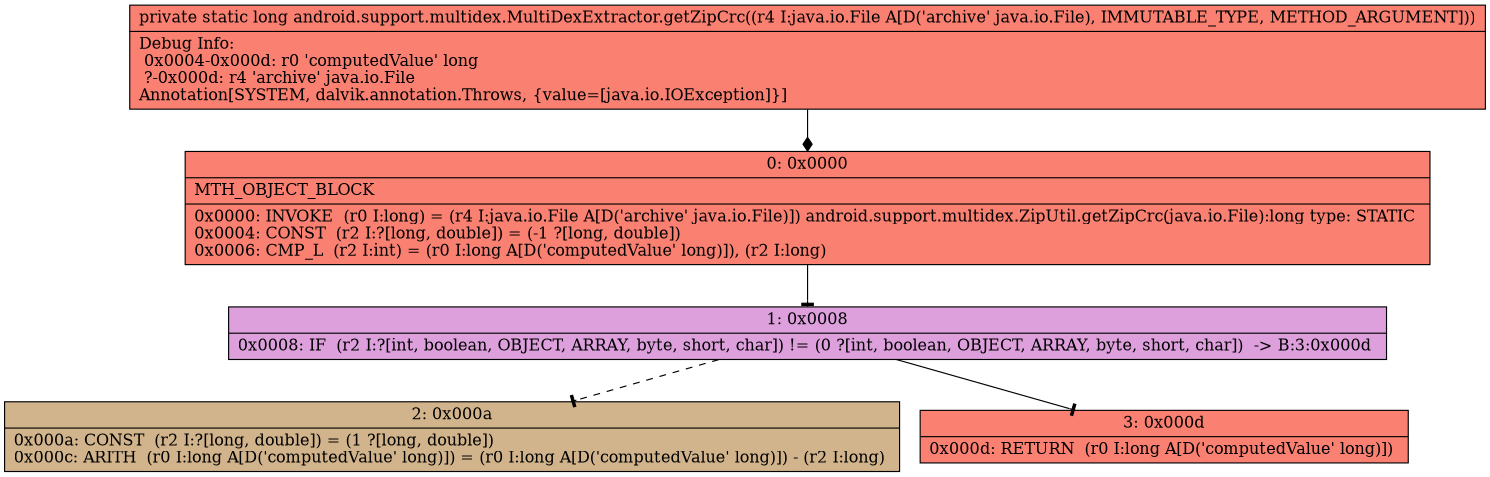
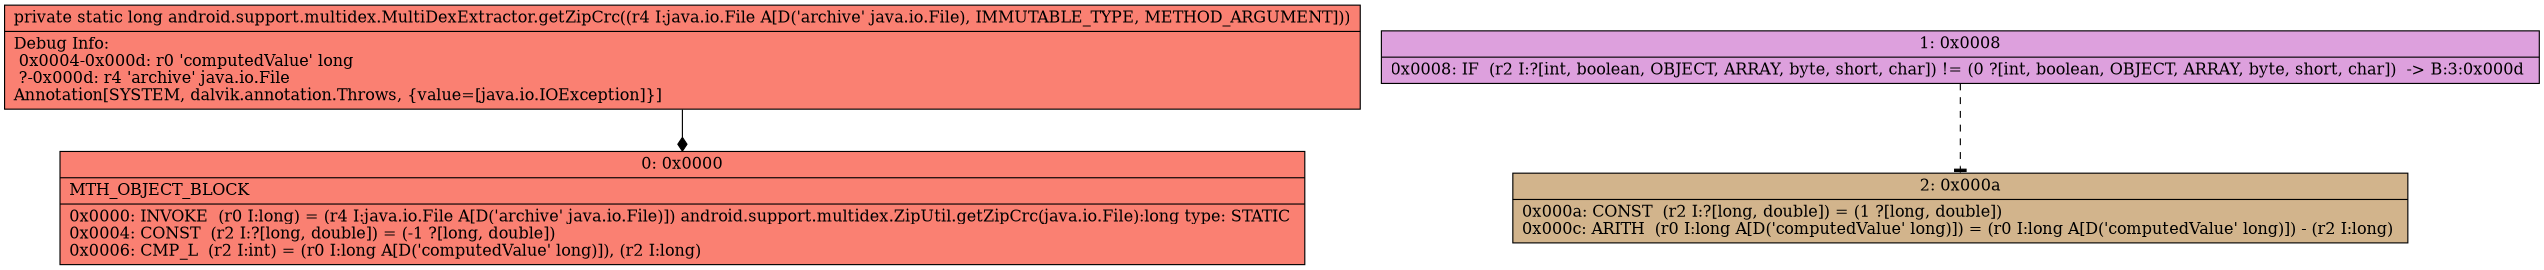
edge "0: 0x0000" -> "1: 0x0008": removed
node "3: 0x000d": removed
